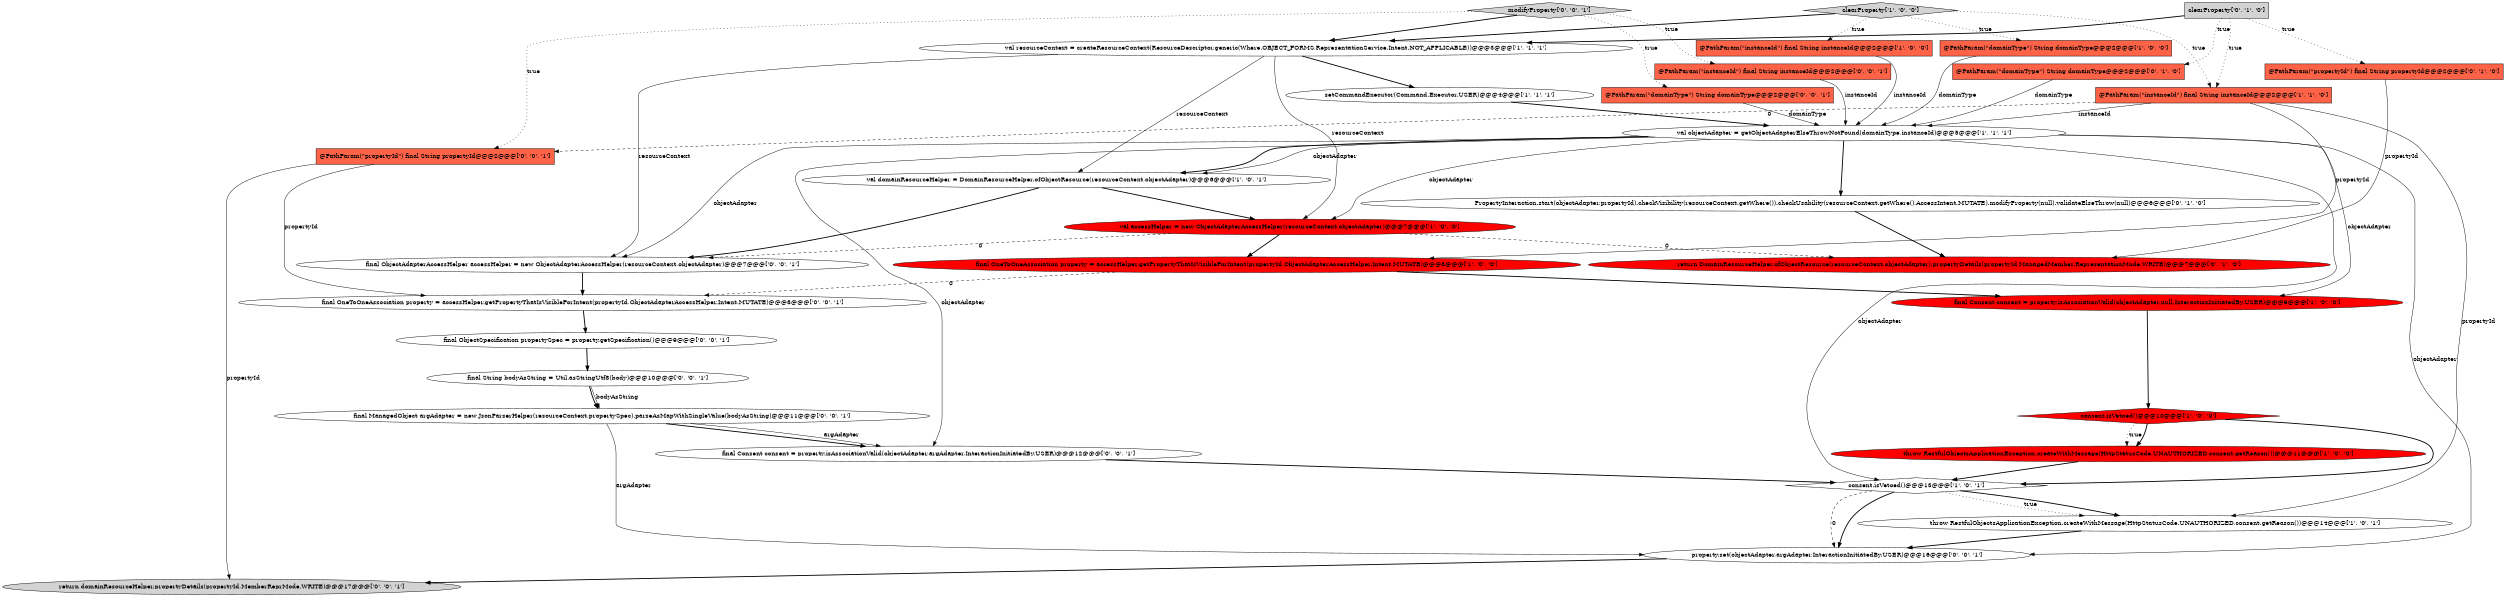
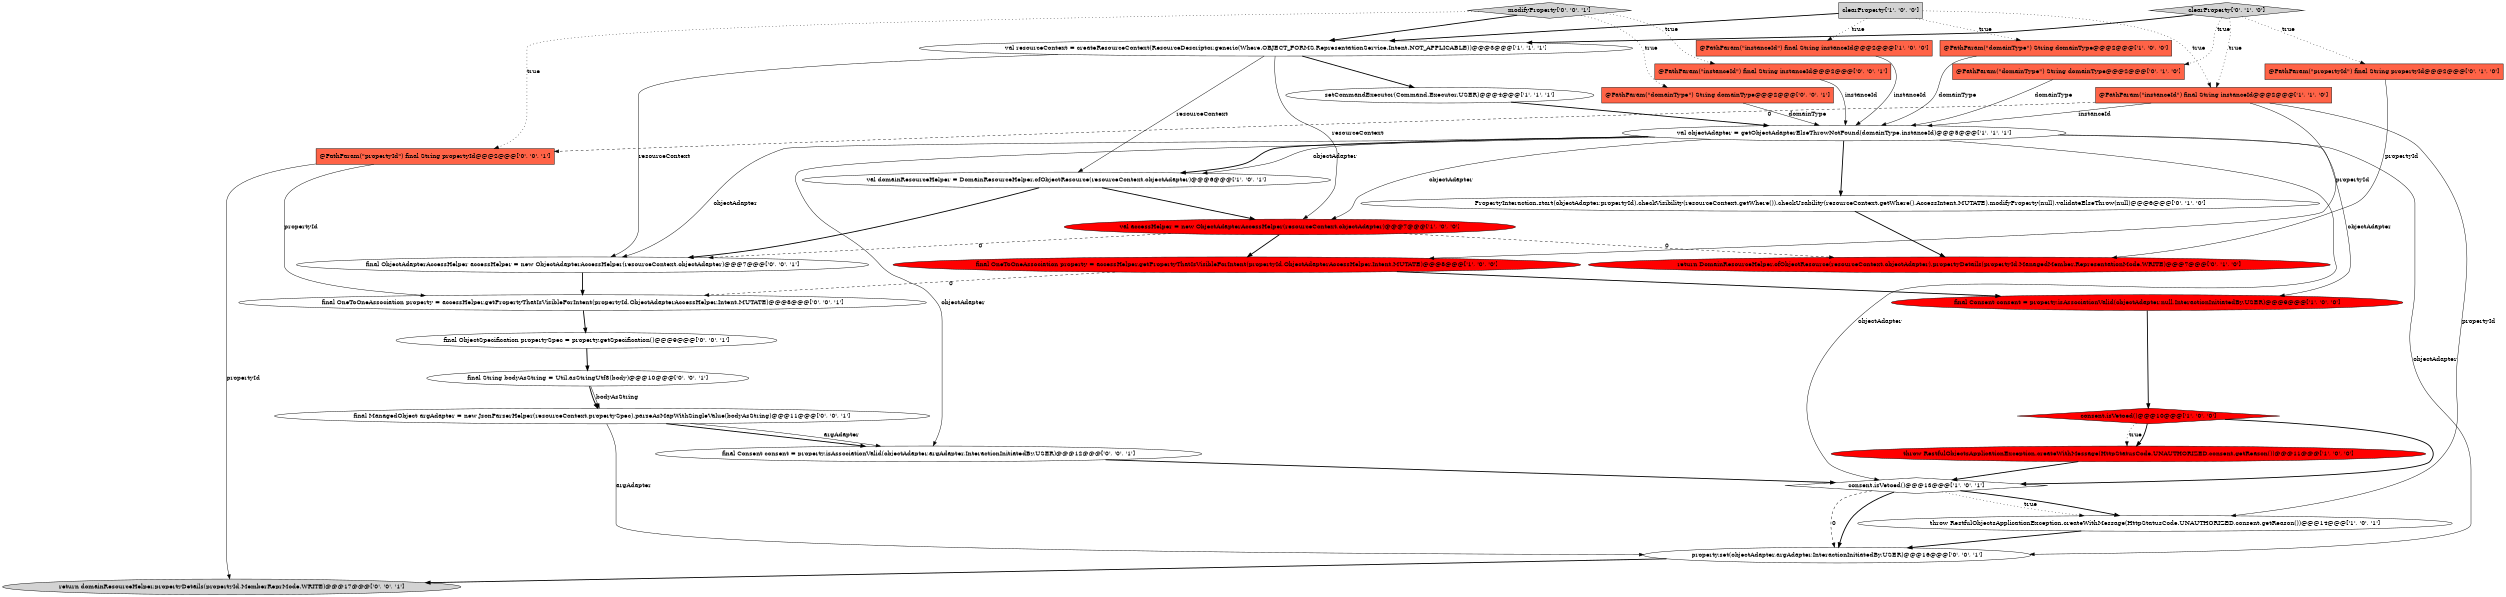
node "clearProperty['1', '0', '0']": shape diamond -> box
node "clearProperty['0', '1', '0']": shape box -> diamond
